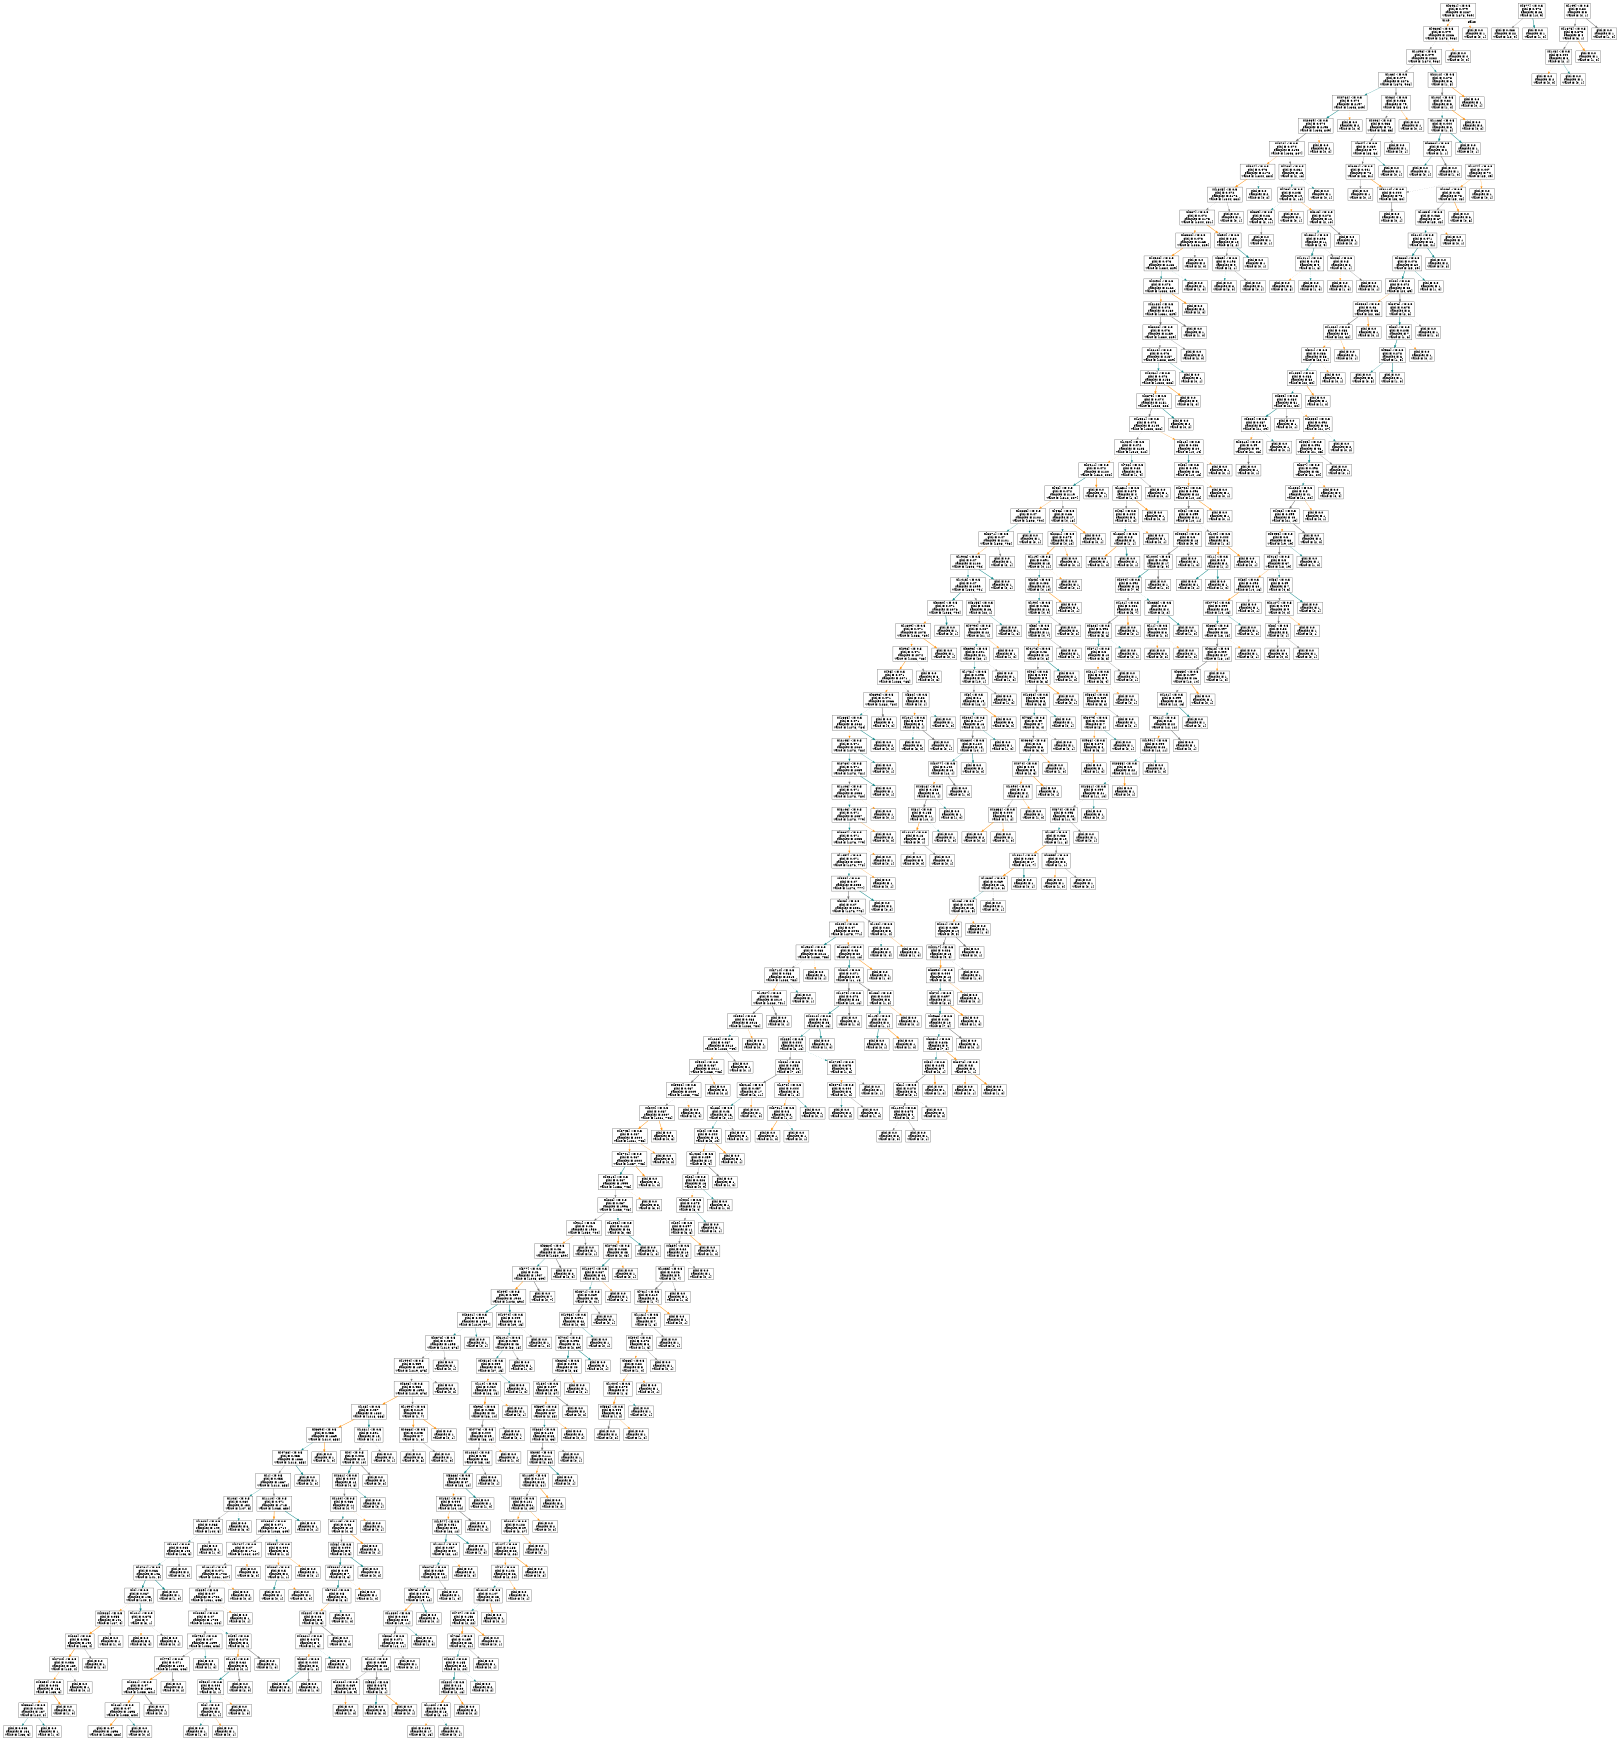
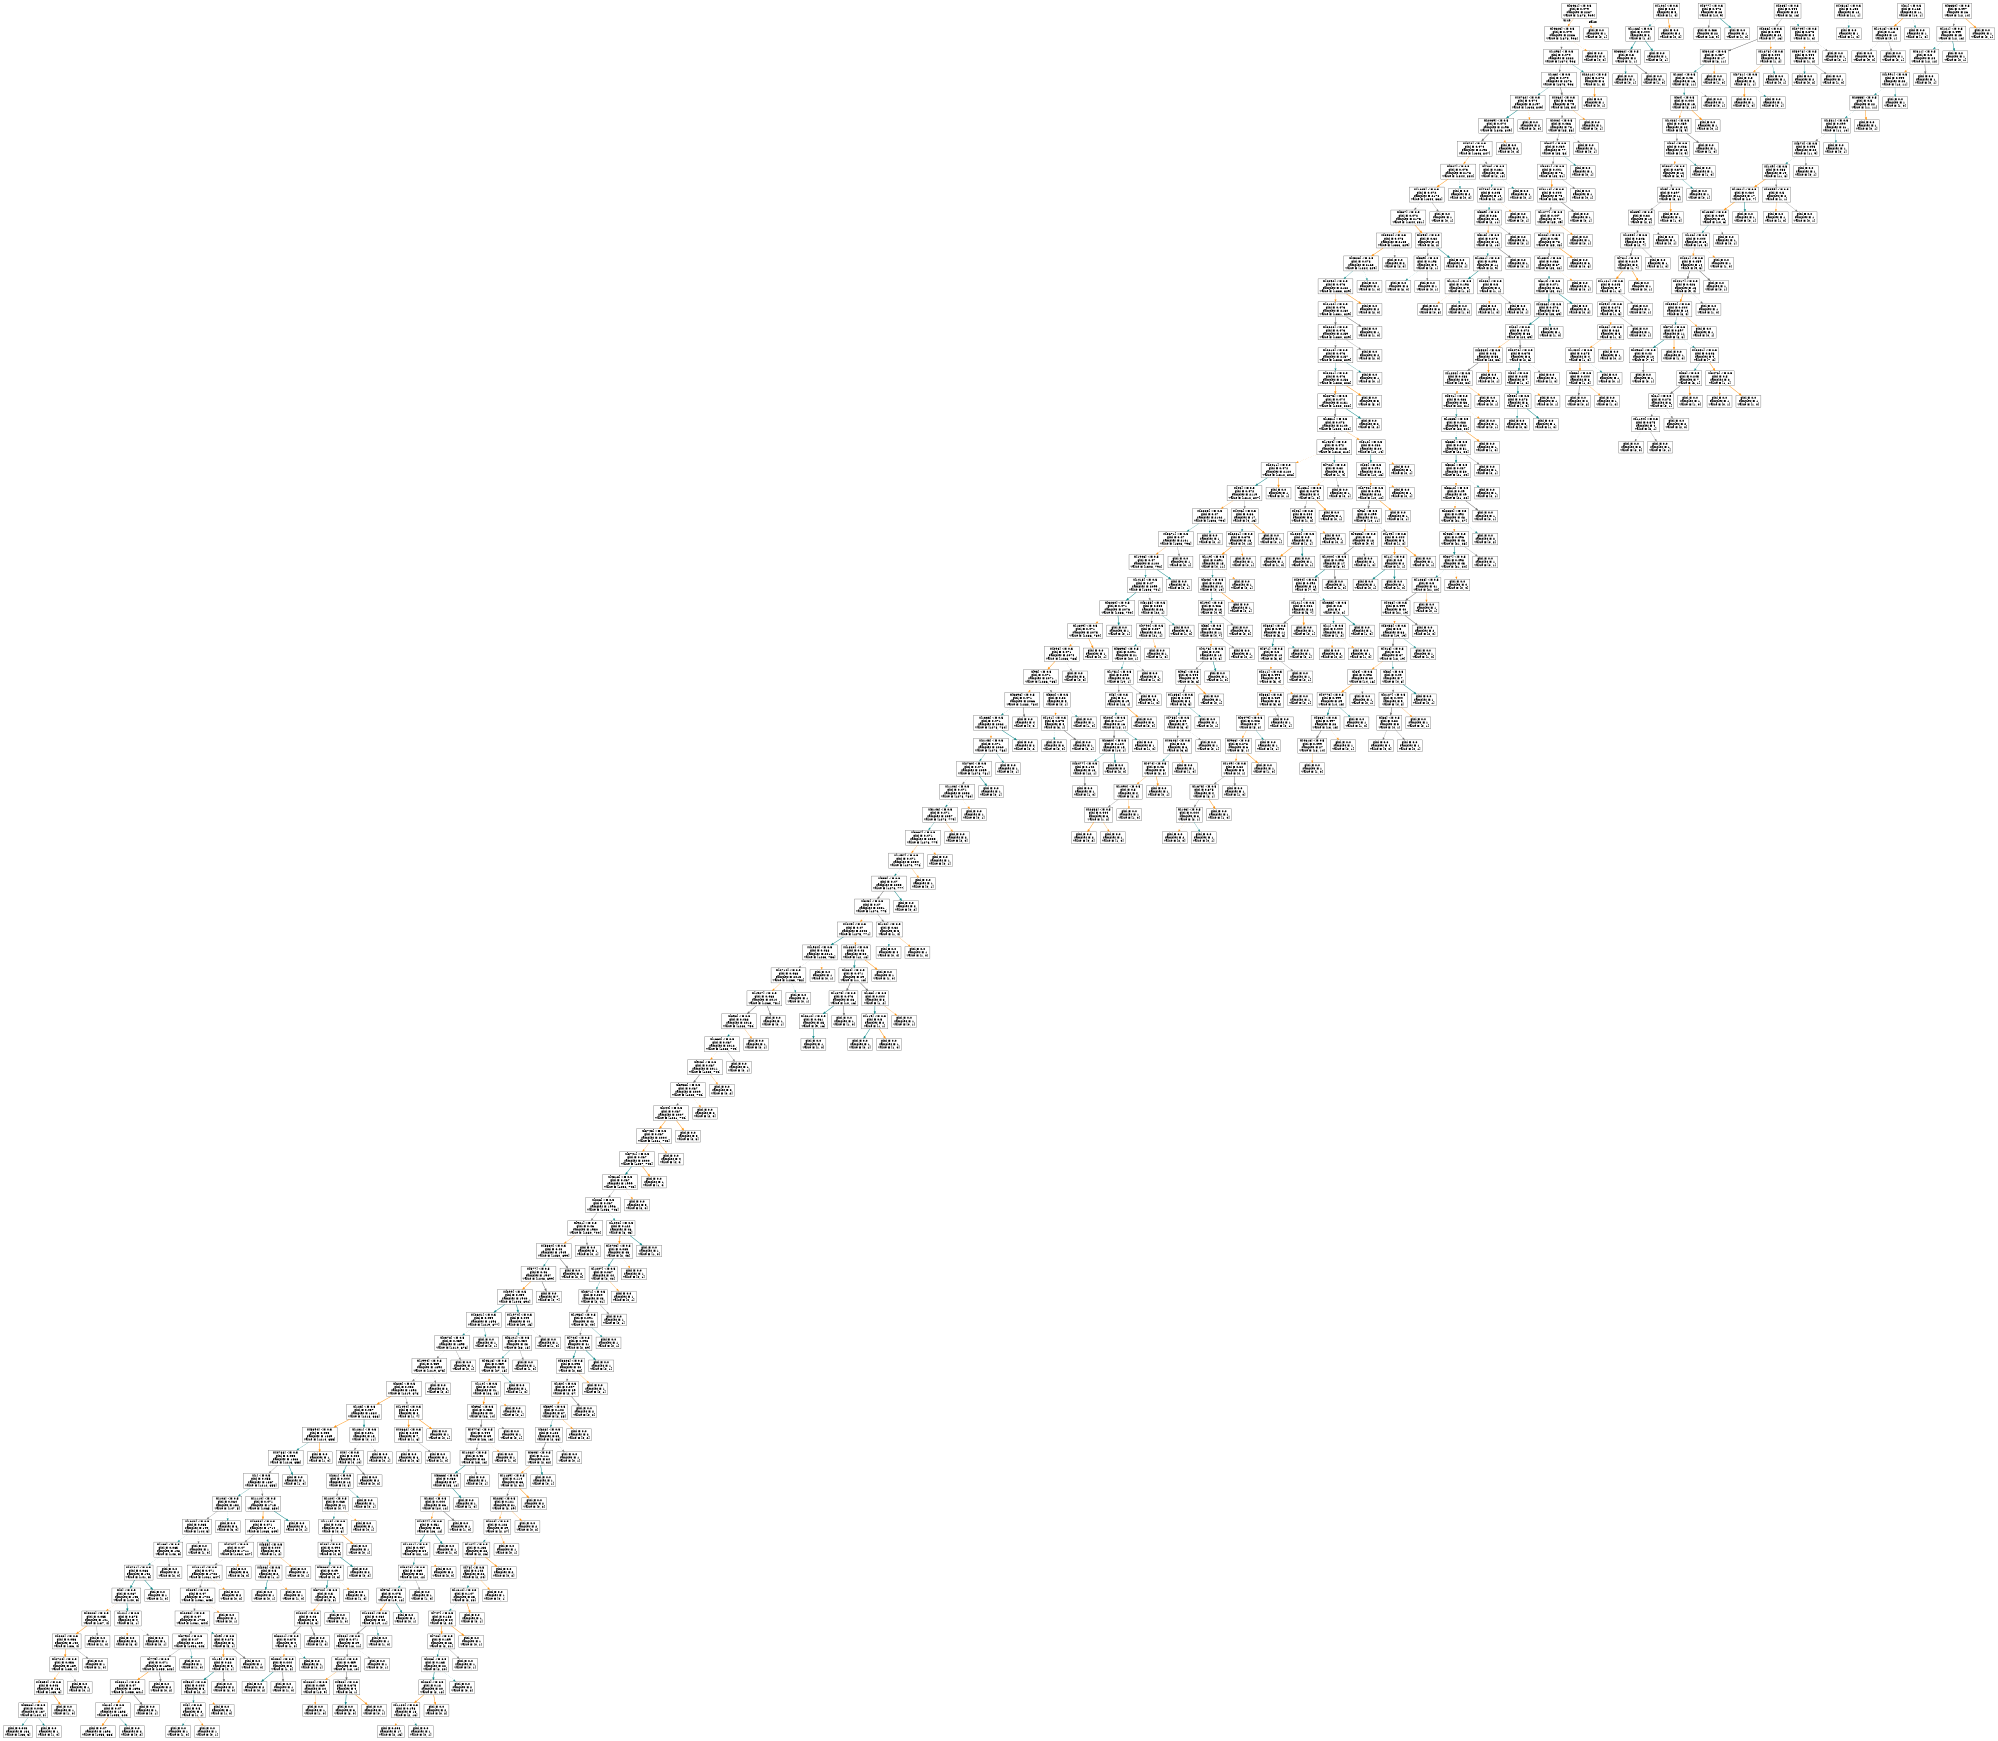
edge "X[2212] <= 0.5 gini = 0.278 samples = 6 value = [1, 5]" -> "X[102] <= 0.5 gini = 0.32 samples = 5 value = [1, 4]": removed
edge "X[1277] <= 0.5 gini = 0.447 samples = 74 value = [25, 49]" -> "X[2114] <= 0.5 gini = 0.444 samples = 75 value = [25, 50]": reversed
edge "X[738] <= 0.5 gini = 0.245 samples = 14 value = [2, 12]" -> "X[515] <= 0.5 gini = 0.278 samples = 12 value = [2, 10]": now "X[539] <= 0.5 gini = 0.26 samples = 13 value = [2, 11]" -> "X[515] <= 0.5 gini = 0.278 samples = 12 value = [2, 10]"
edge "X[335] <= 0.5 gini = 0.484 samples = 51 value = [21, 30]" -> "X[2830] <= 0.5 gini = 0.492 samples = 48 value = [21, 27]": now "X[3612] <= 0.5 gini = 0.49 samples = 49 value = [21, 28]" -> "X[2830] <= 0.5 gini = 0.492 samples = 48 value = [21, 27]"
node "X[2355] <= 0.5 gini = 0.5 samples = 4 value = [2, 2]": label "X[2355] <= 0.5 gini = 0.5 samples = 4 value = [2, 2]" -> "X[2355] <= 0.5 gini = 0.5 gini = 4 value = [2, 2]"
edge "X[4618] <= 0.5 gini = 0.499 samples = 27 value = [13, 14]" -> "X[3350] <= 0.5 gini = 0.497 samples = 26 value = [12, 14]": removed
edge "X[936] <= 0.5 gini = 0.278 samples = 6 value = [5, 1]" -> "X[149] <= 0.5 gini = 0.32 samples = 5 value = [4, 1]": added
edge "X[2477] <= 0.5 gini = 0.142 samples = 13 value = [12, 1]" -> "X[4516] <= 0.5 gini = 0.153 samples = 12 value = [11, 1]": removed
edge "X[4516] <= 0.5 gini = 0.153 samples = 12 value = [11, 1]" -> "X[81] <= 0.5 gini = 0.165 samples = 11 value = [10, 1]": removed
edge "X[2812] <= 0.5 gini = 0.461 samples = 25 value = [9, 16]" -> "X[285] <= 0.5 gini = 0.444 samples = 24 value = [8, 16]": removed
edge "X[2966] <= 0.5 gini = 0.42 samples = 10 value = [7, 3]" -> "X[3051] <= 0.5 gini = 0.346 samples = 9 value = [7, 2]": now "X[570] <= 0.5 gini = 0.397 samples = 11 value = [8, 3]" -> "X[3051] <= 0.5 gini = 0.346 samples = 9 value = [7, 2]"
node "X[1423] <= 0.5 gini = 0.459 samples = 14 value = [5, 9]": label "X[1423] <= 0.5 gini = 0.459 samples = 14 value = [5, 9]" -> "X[1423] <= 0.5 gini = 0.459 samples = 24 value = [5, 9]"
node "X[121] <= 0.5 gini = 0.375 gini = 4 value = [3, 1]": label "X[121] <= 0.5 gini = 0.375 gini = 4 value = [3, 1]" -> "X[121] <= 0.5 gini = 0.375 samples = 4 value = [3, 1]"
edge "X[121] <= 0.5 gini = 0.459 samples = 28 value = [18, 10]" -> "X[2882] <= 0.5 gini = 0.469 samples = 24 value = [15, 9]": color gray40 -> darkorange
